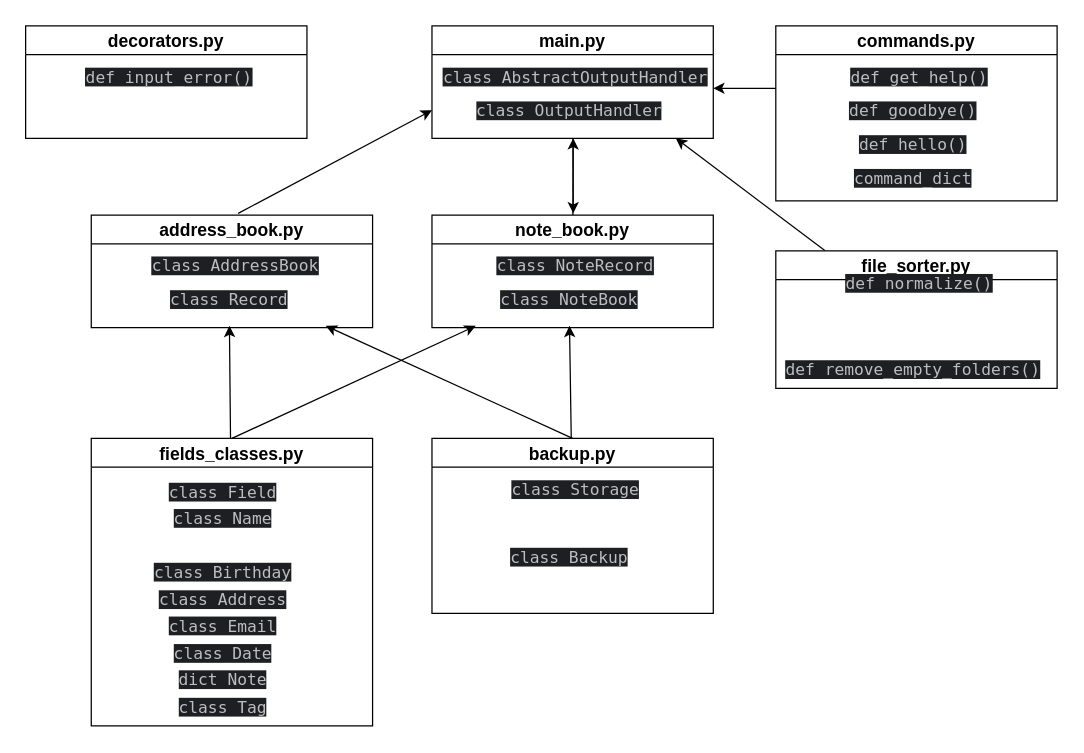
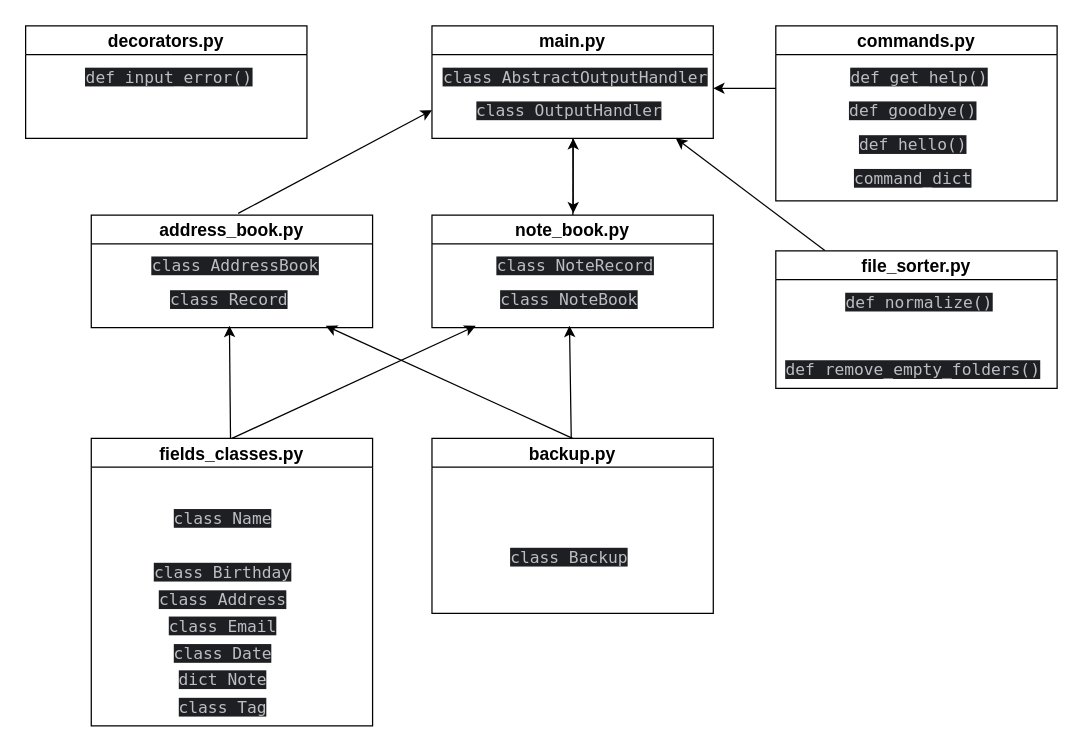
node "def normalize()": moved (919, 283) -> (919, 302)
node "class Storage": removed
node "class Field": removed
